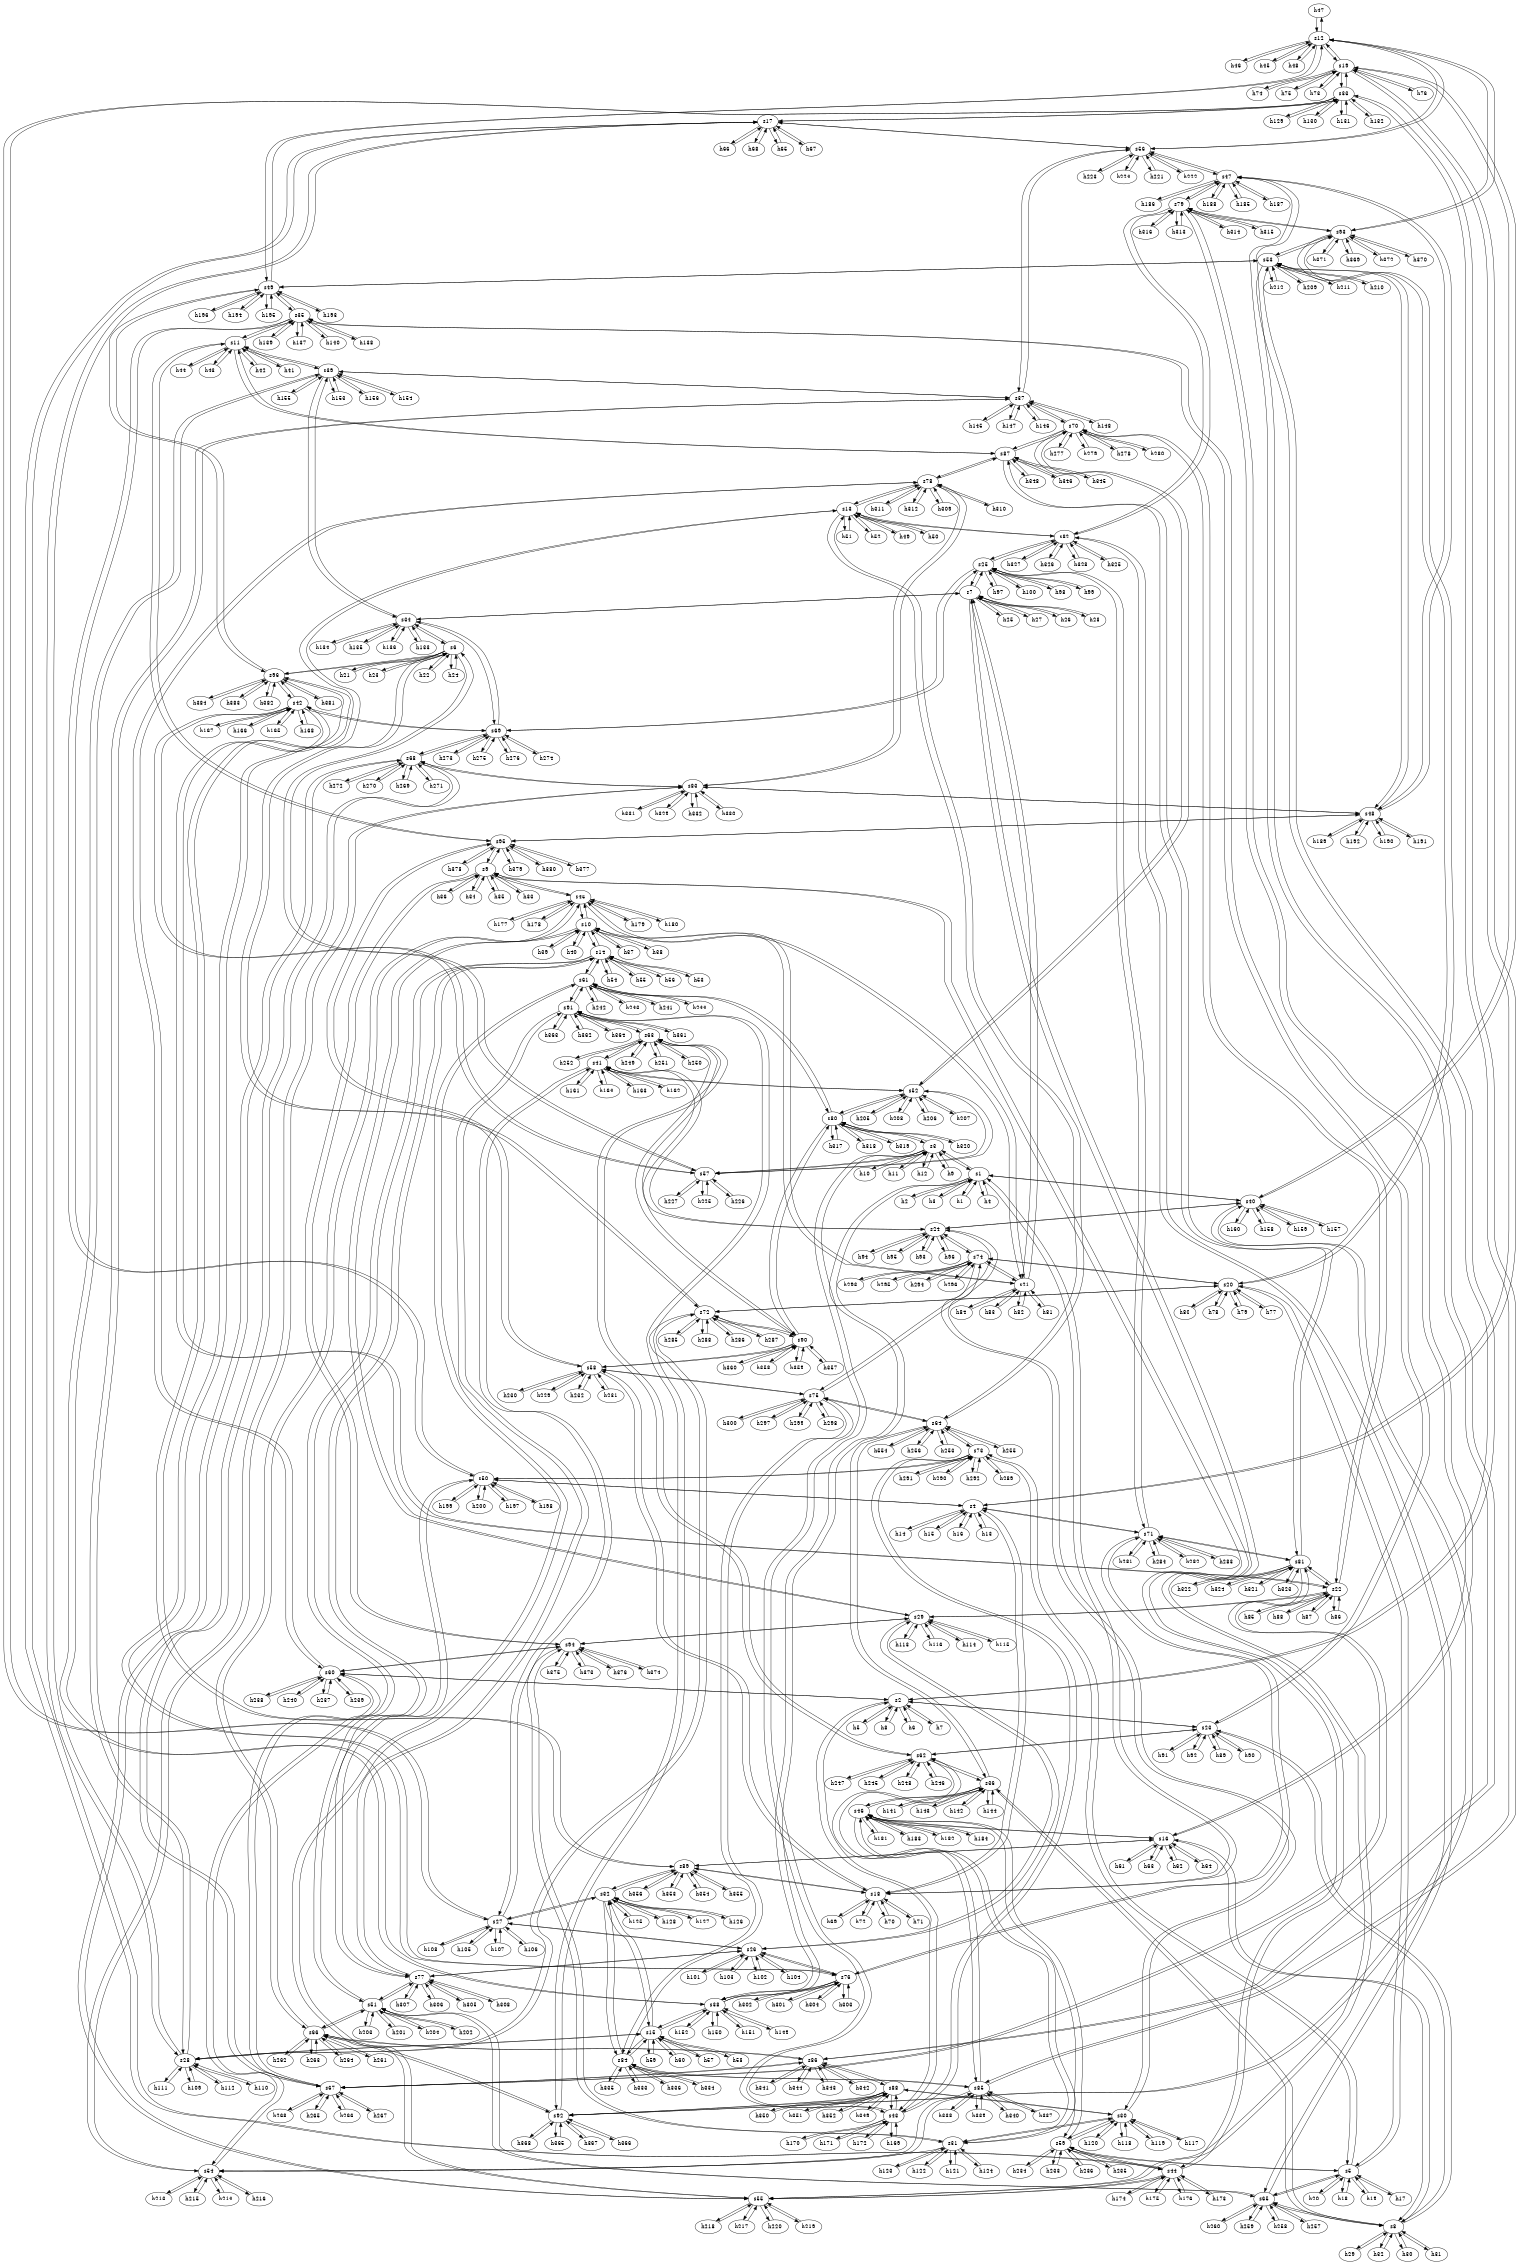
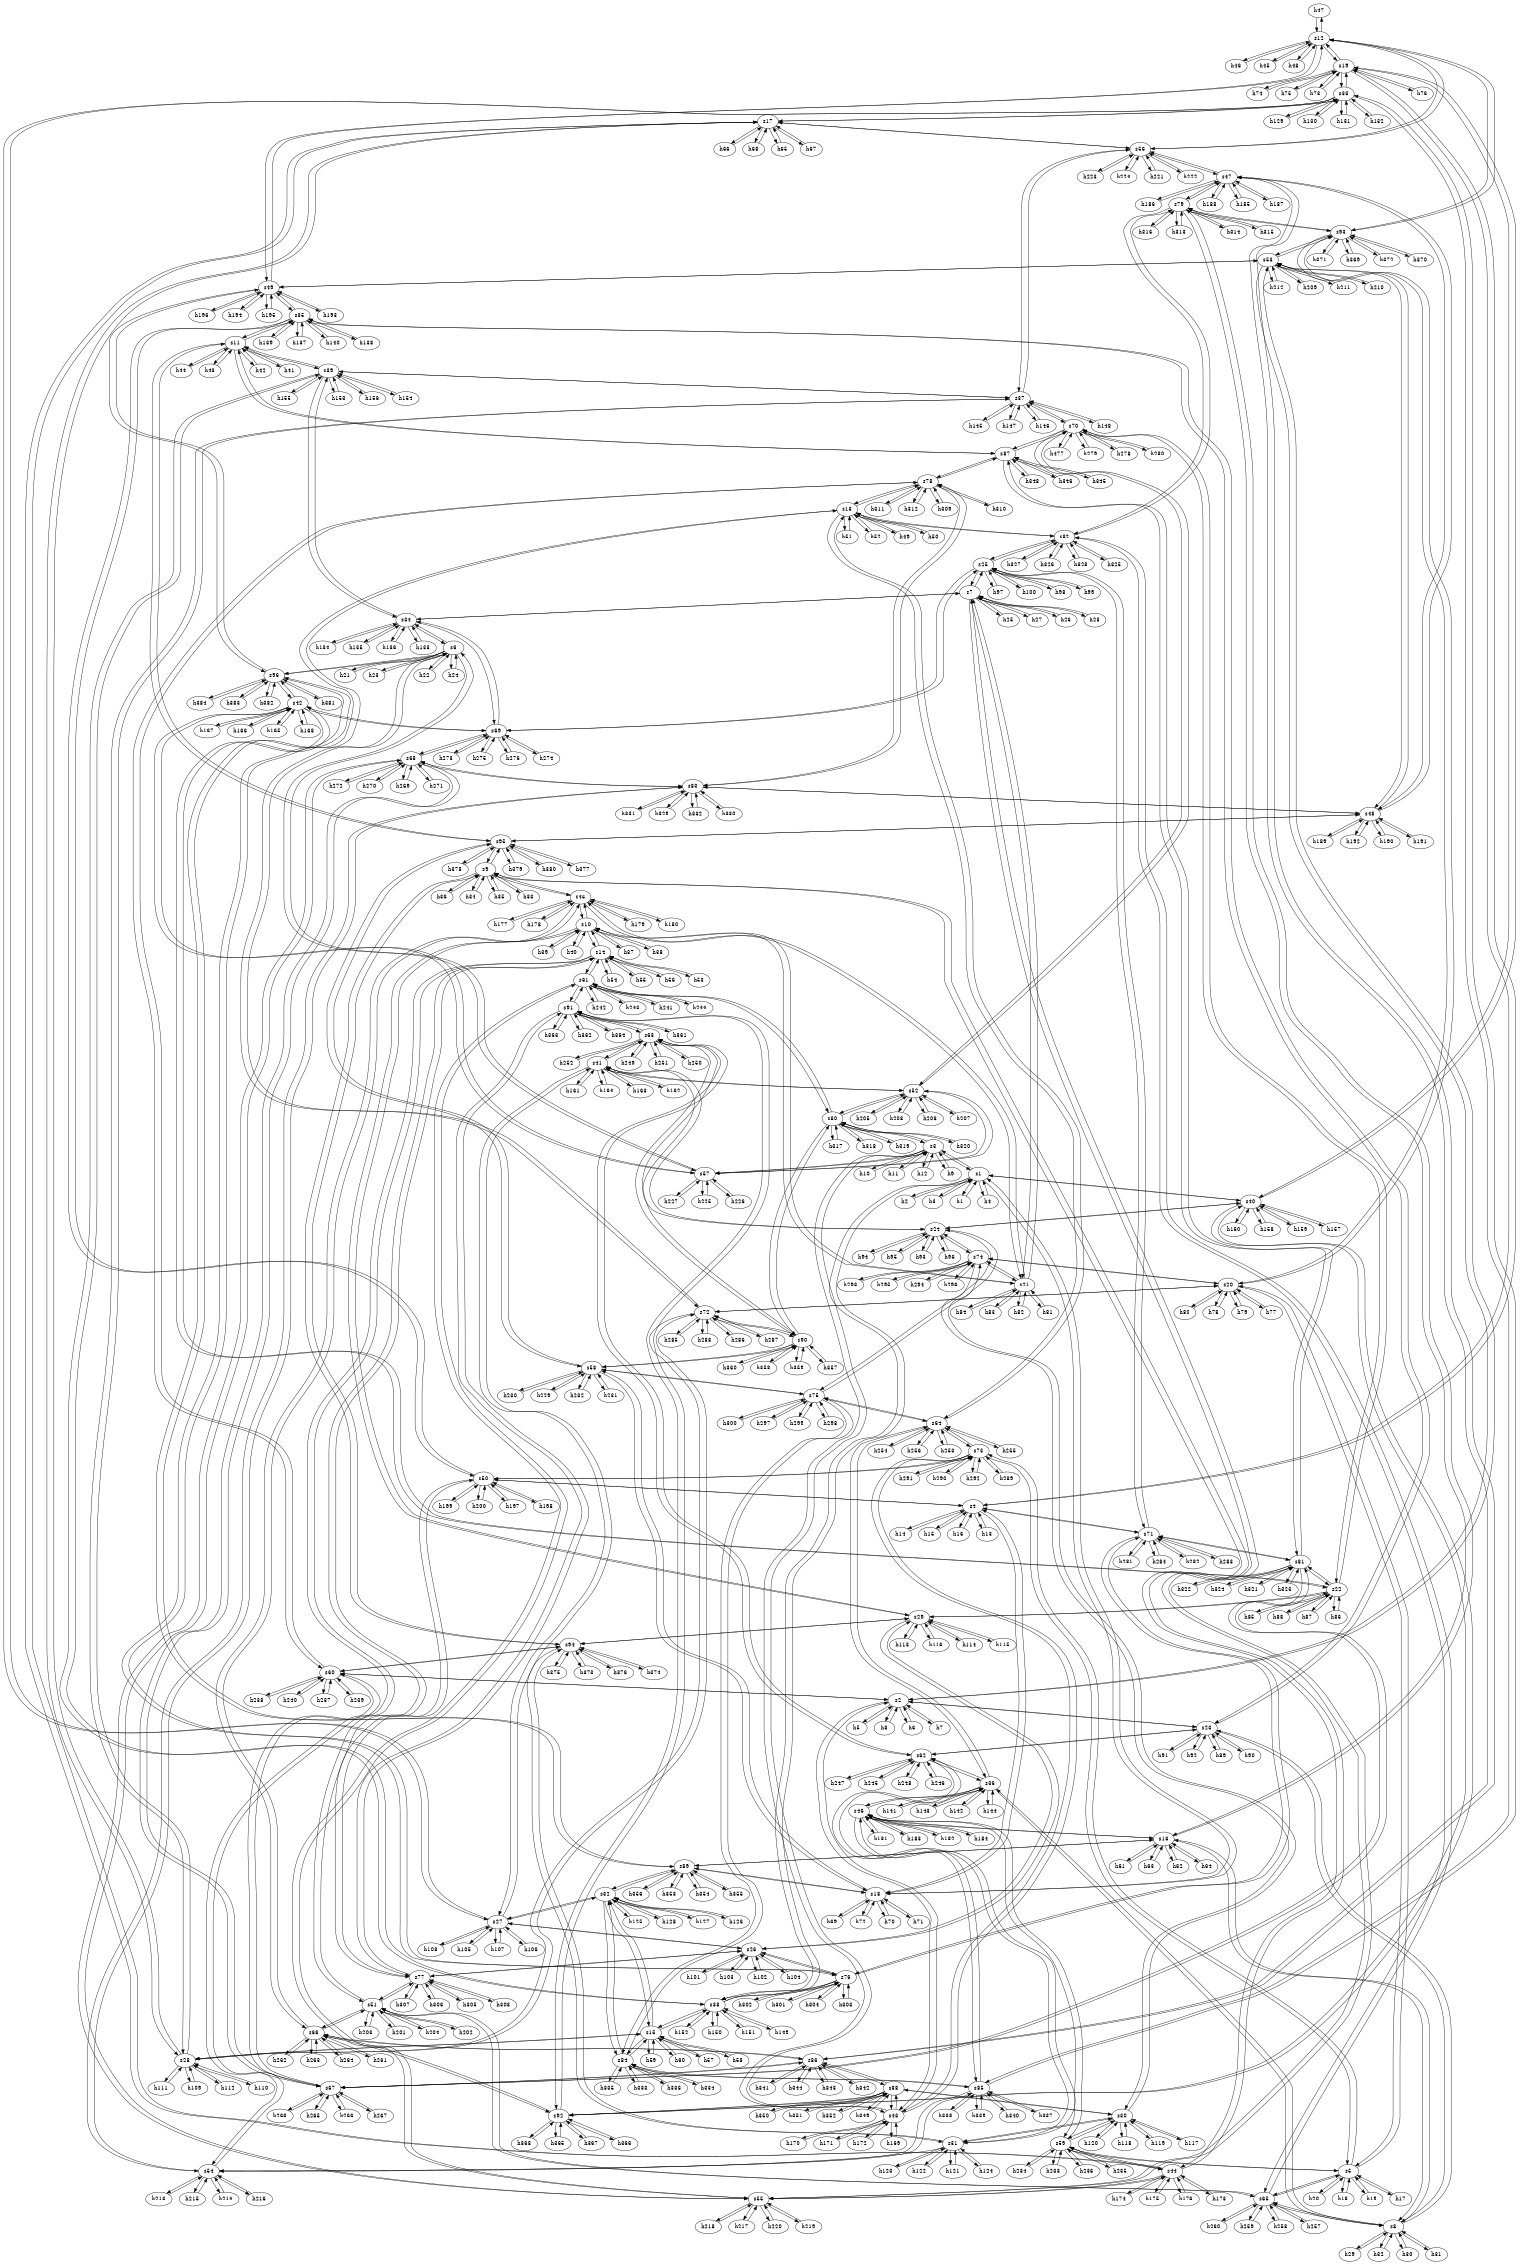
node "h277": label "h277" -> "h477"
node "h554": label "h554" -> "h254"
